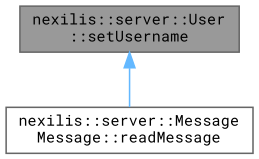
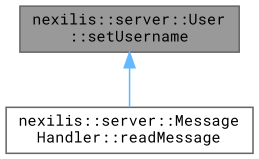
node "nexilis::server::Message Message::readMessage": label "nexilis::server::Message Message::readMessage" -> "nexilis::server::Message Handler::readMessage"
